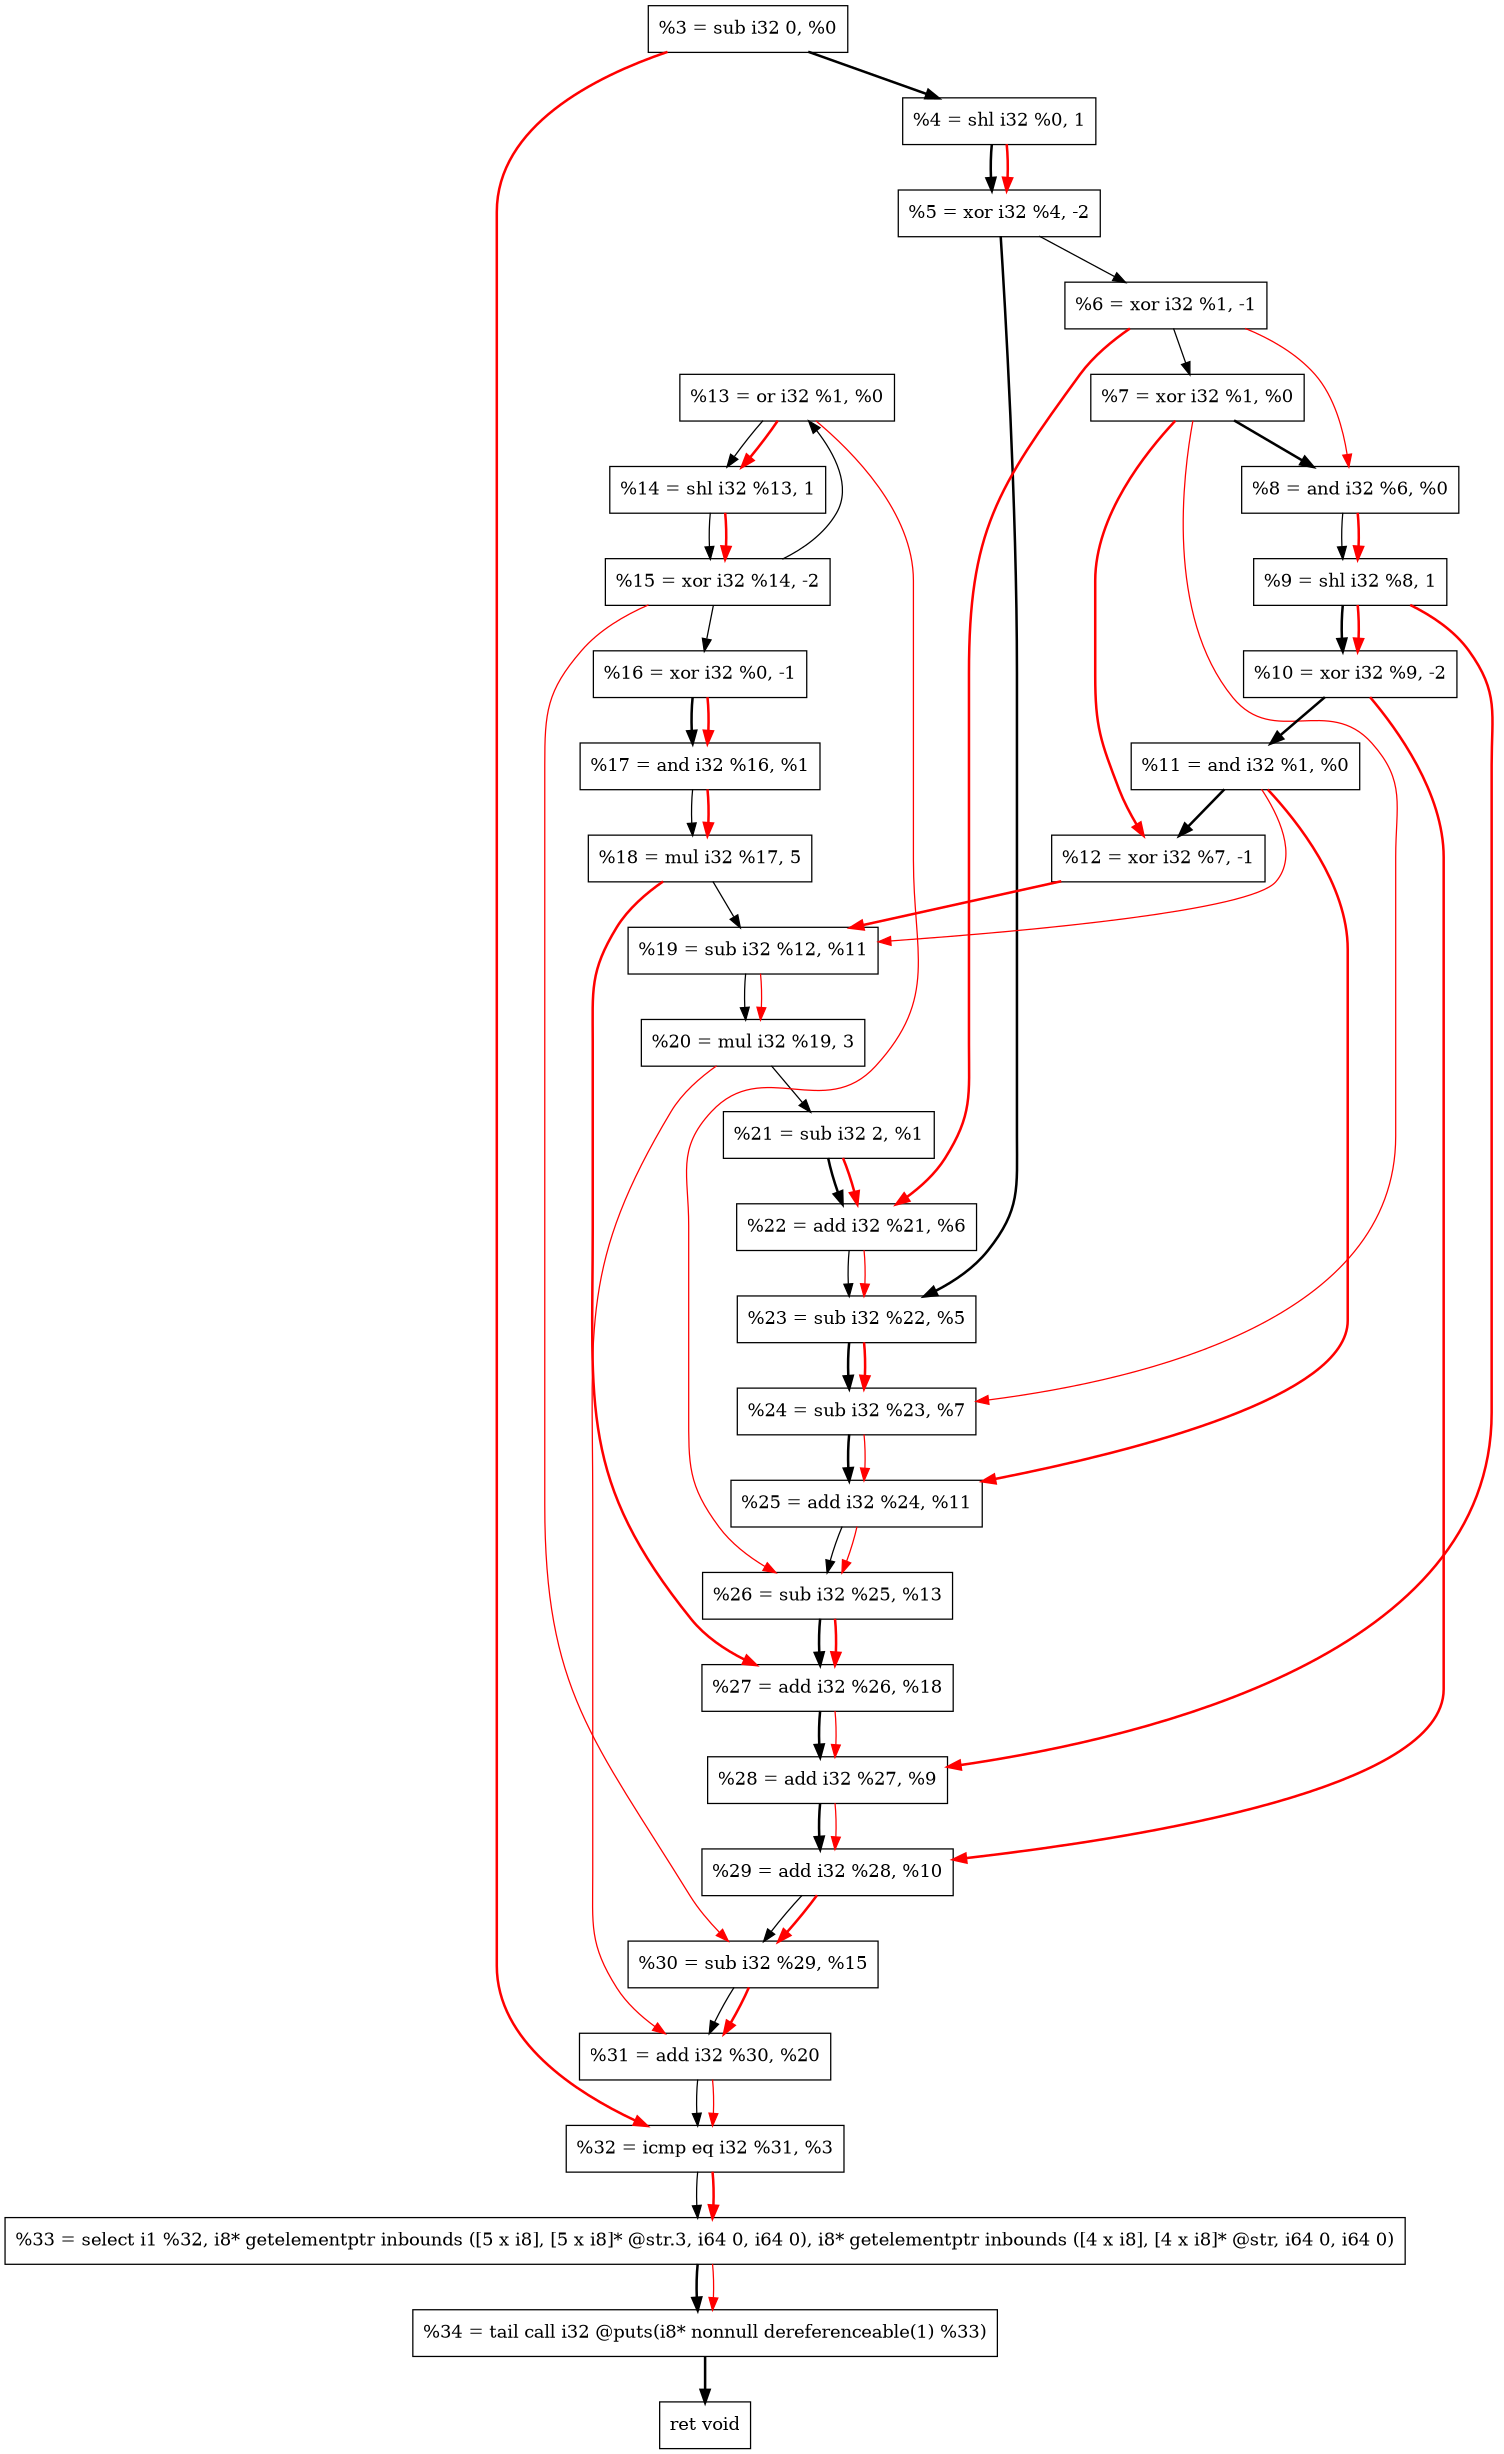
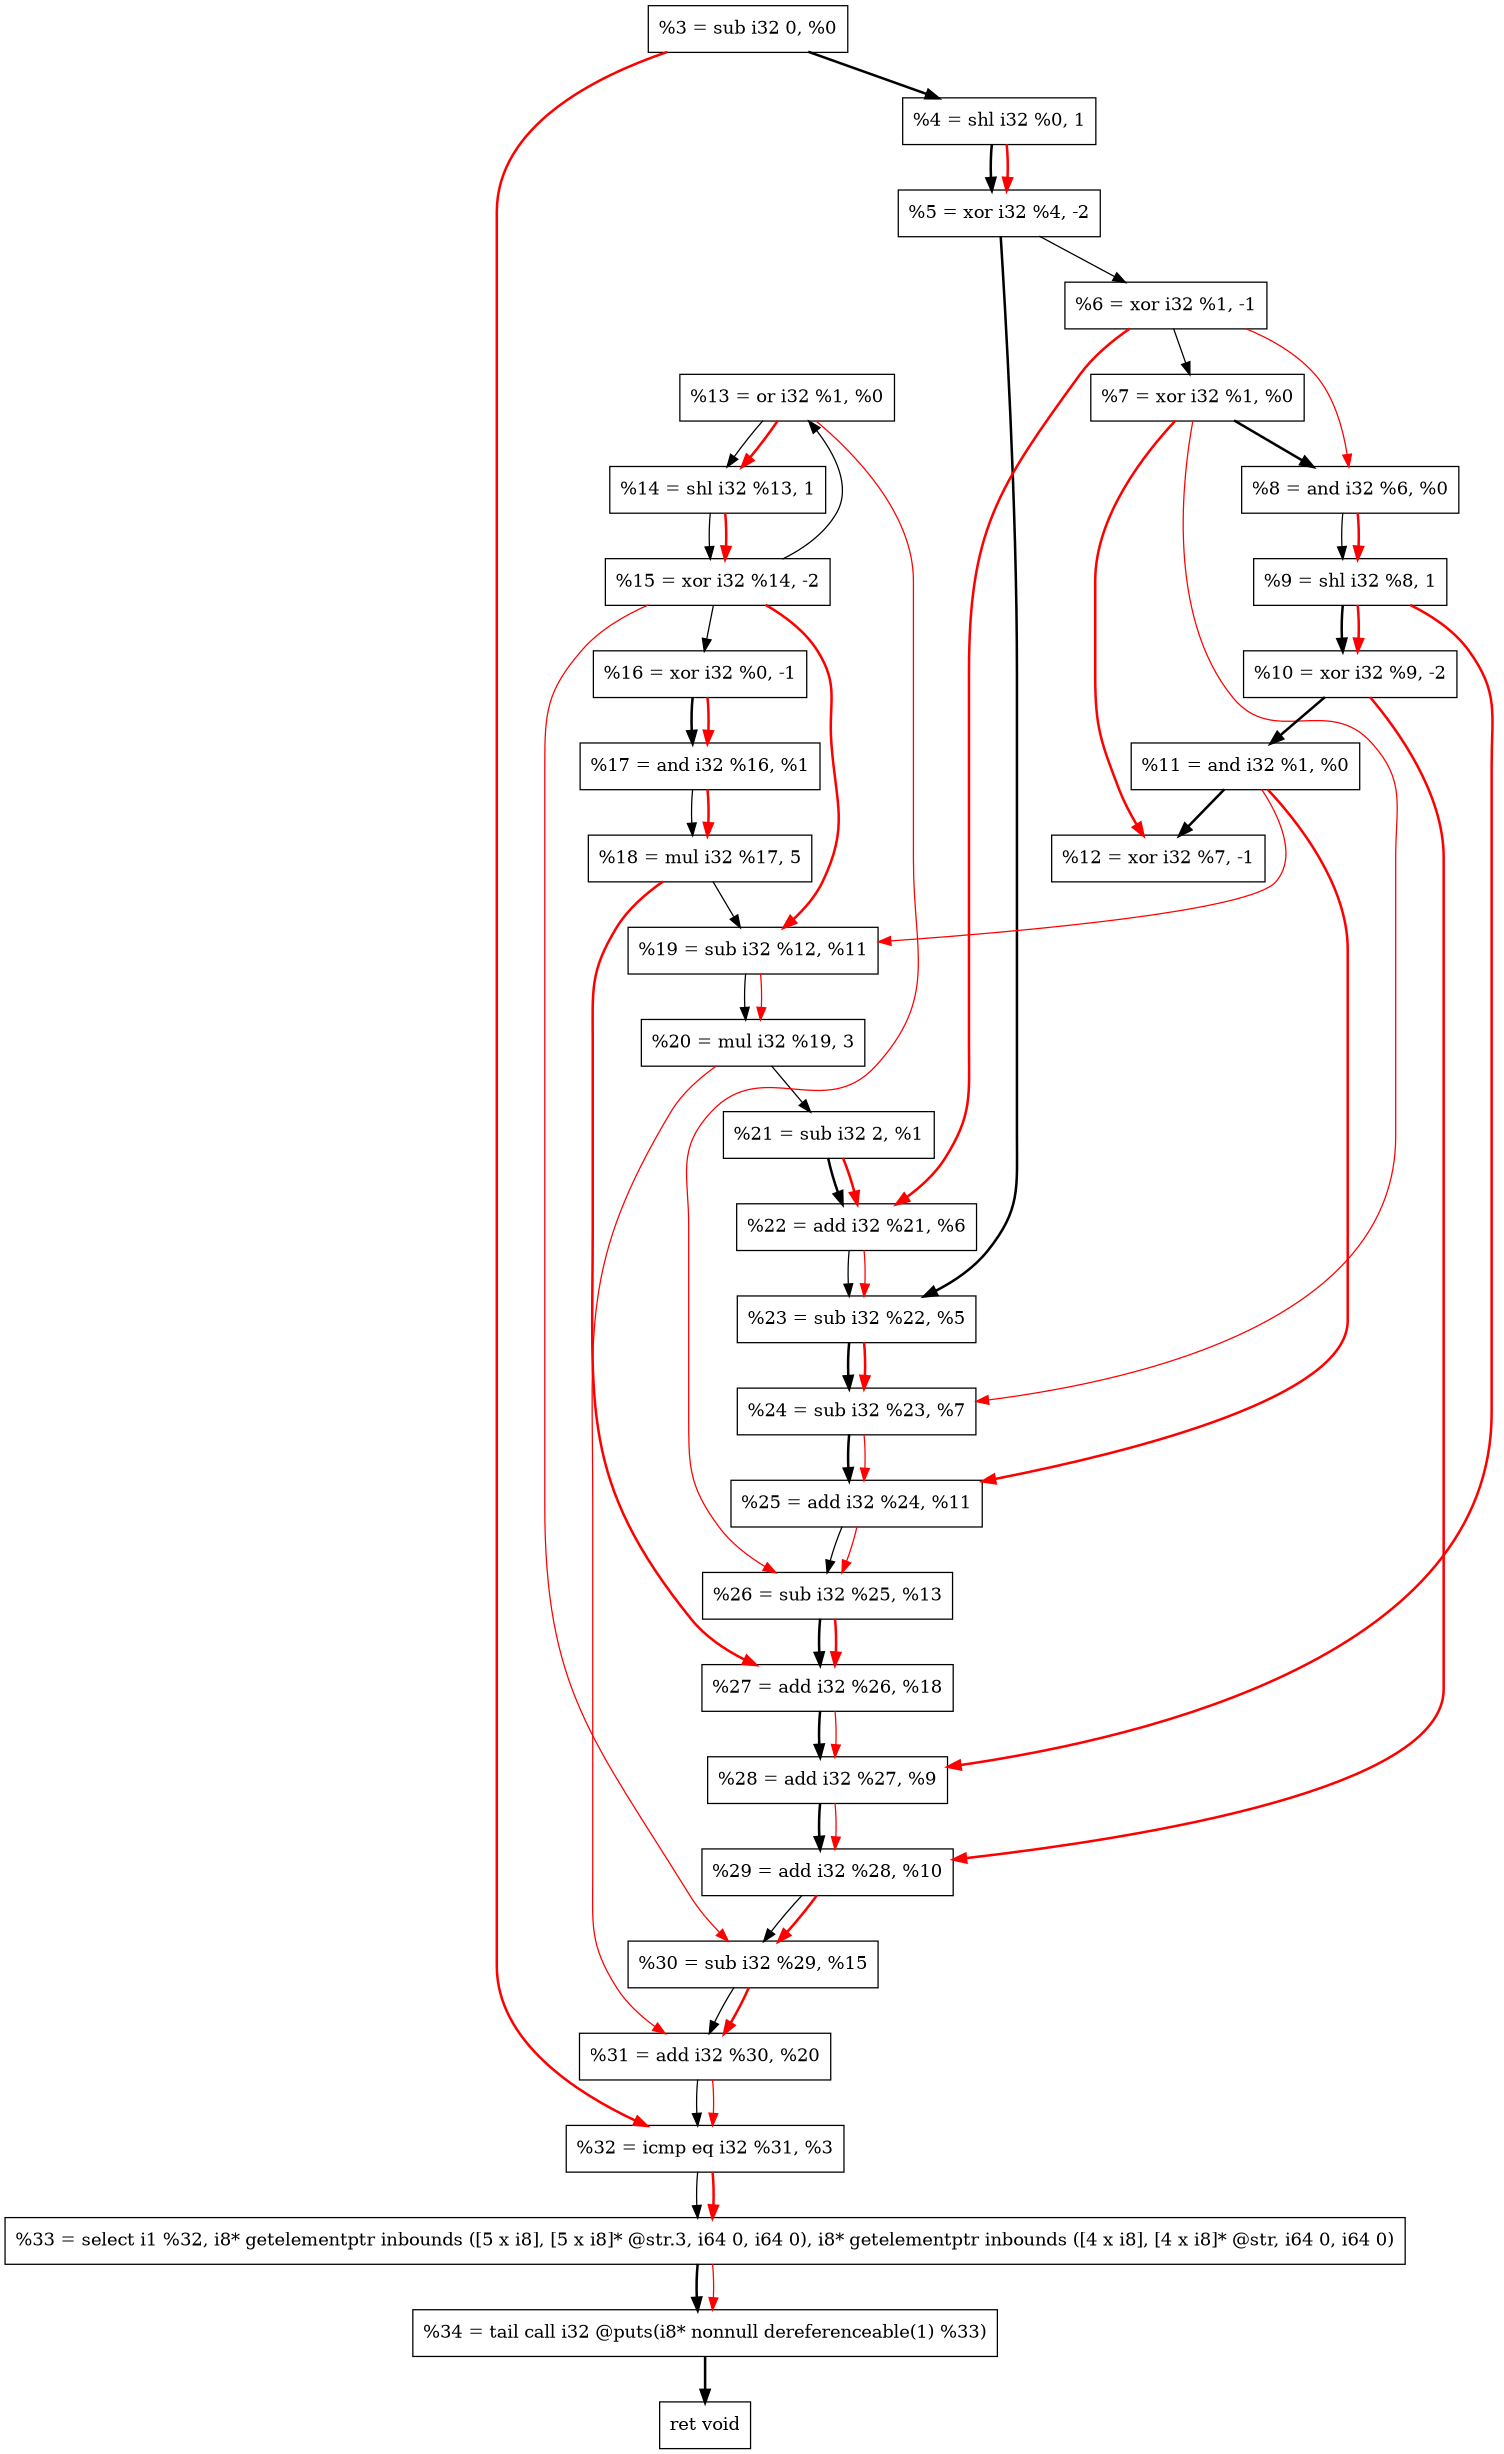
edge "%12 = xor i32 %7, -1" -> "%19 = sub i32 %12, %11": now "%15 = xor i32 %14, -2" -> "%19 = sub i32 %12, %11"
